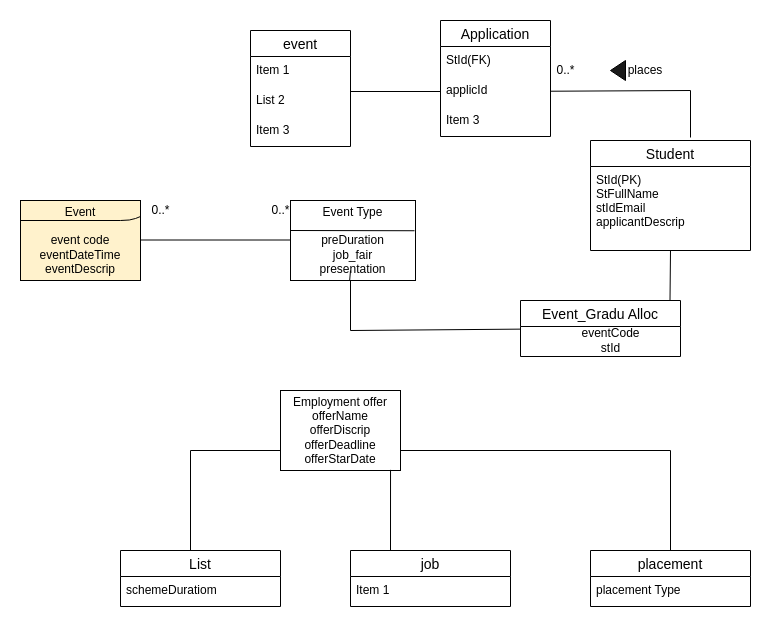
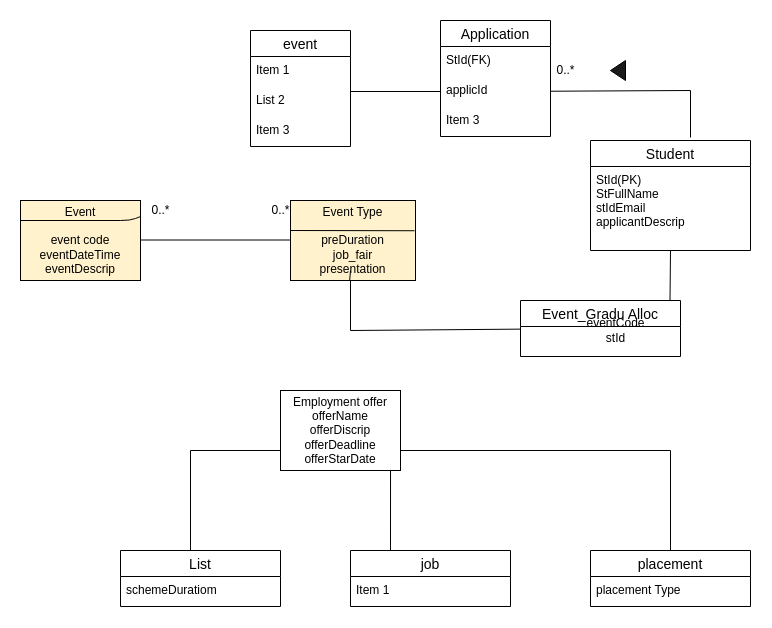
node "places": removed
node "Event Type preDuration job_fair presentation": fillcolor #ffffff -> #fff2cc
node "eventCode stId": moved (611, 341) -> (616, 331)
